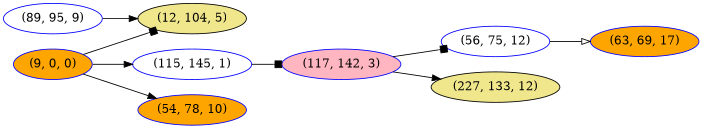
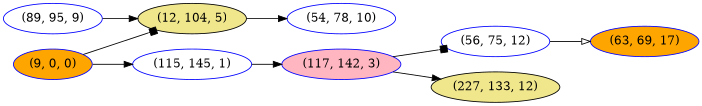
edge "(115, 145, 1)" -> "(117, 142, 3)": arrowhead box -> normal
edge "(9, 0, 0)" -> "(54, 78, 10)": now "(12, 104, 5)" -> "(54, 78, 10)"
node "(54, 78, 10)": fillcolor orange -> white
